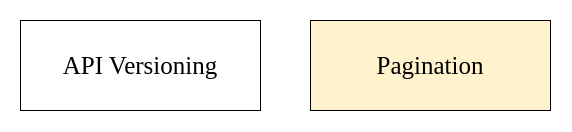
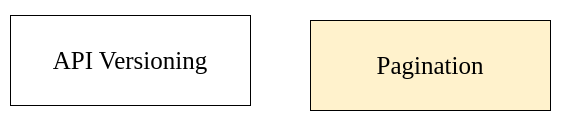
node "API Versioning": moved (141, 66) -> (131, 61)
